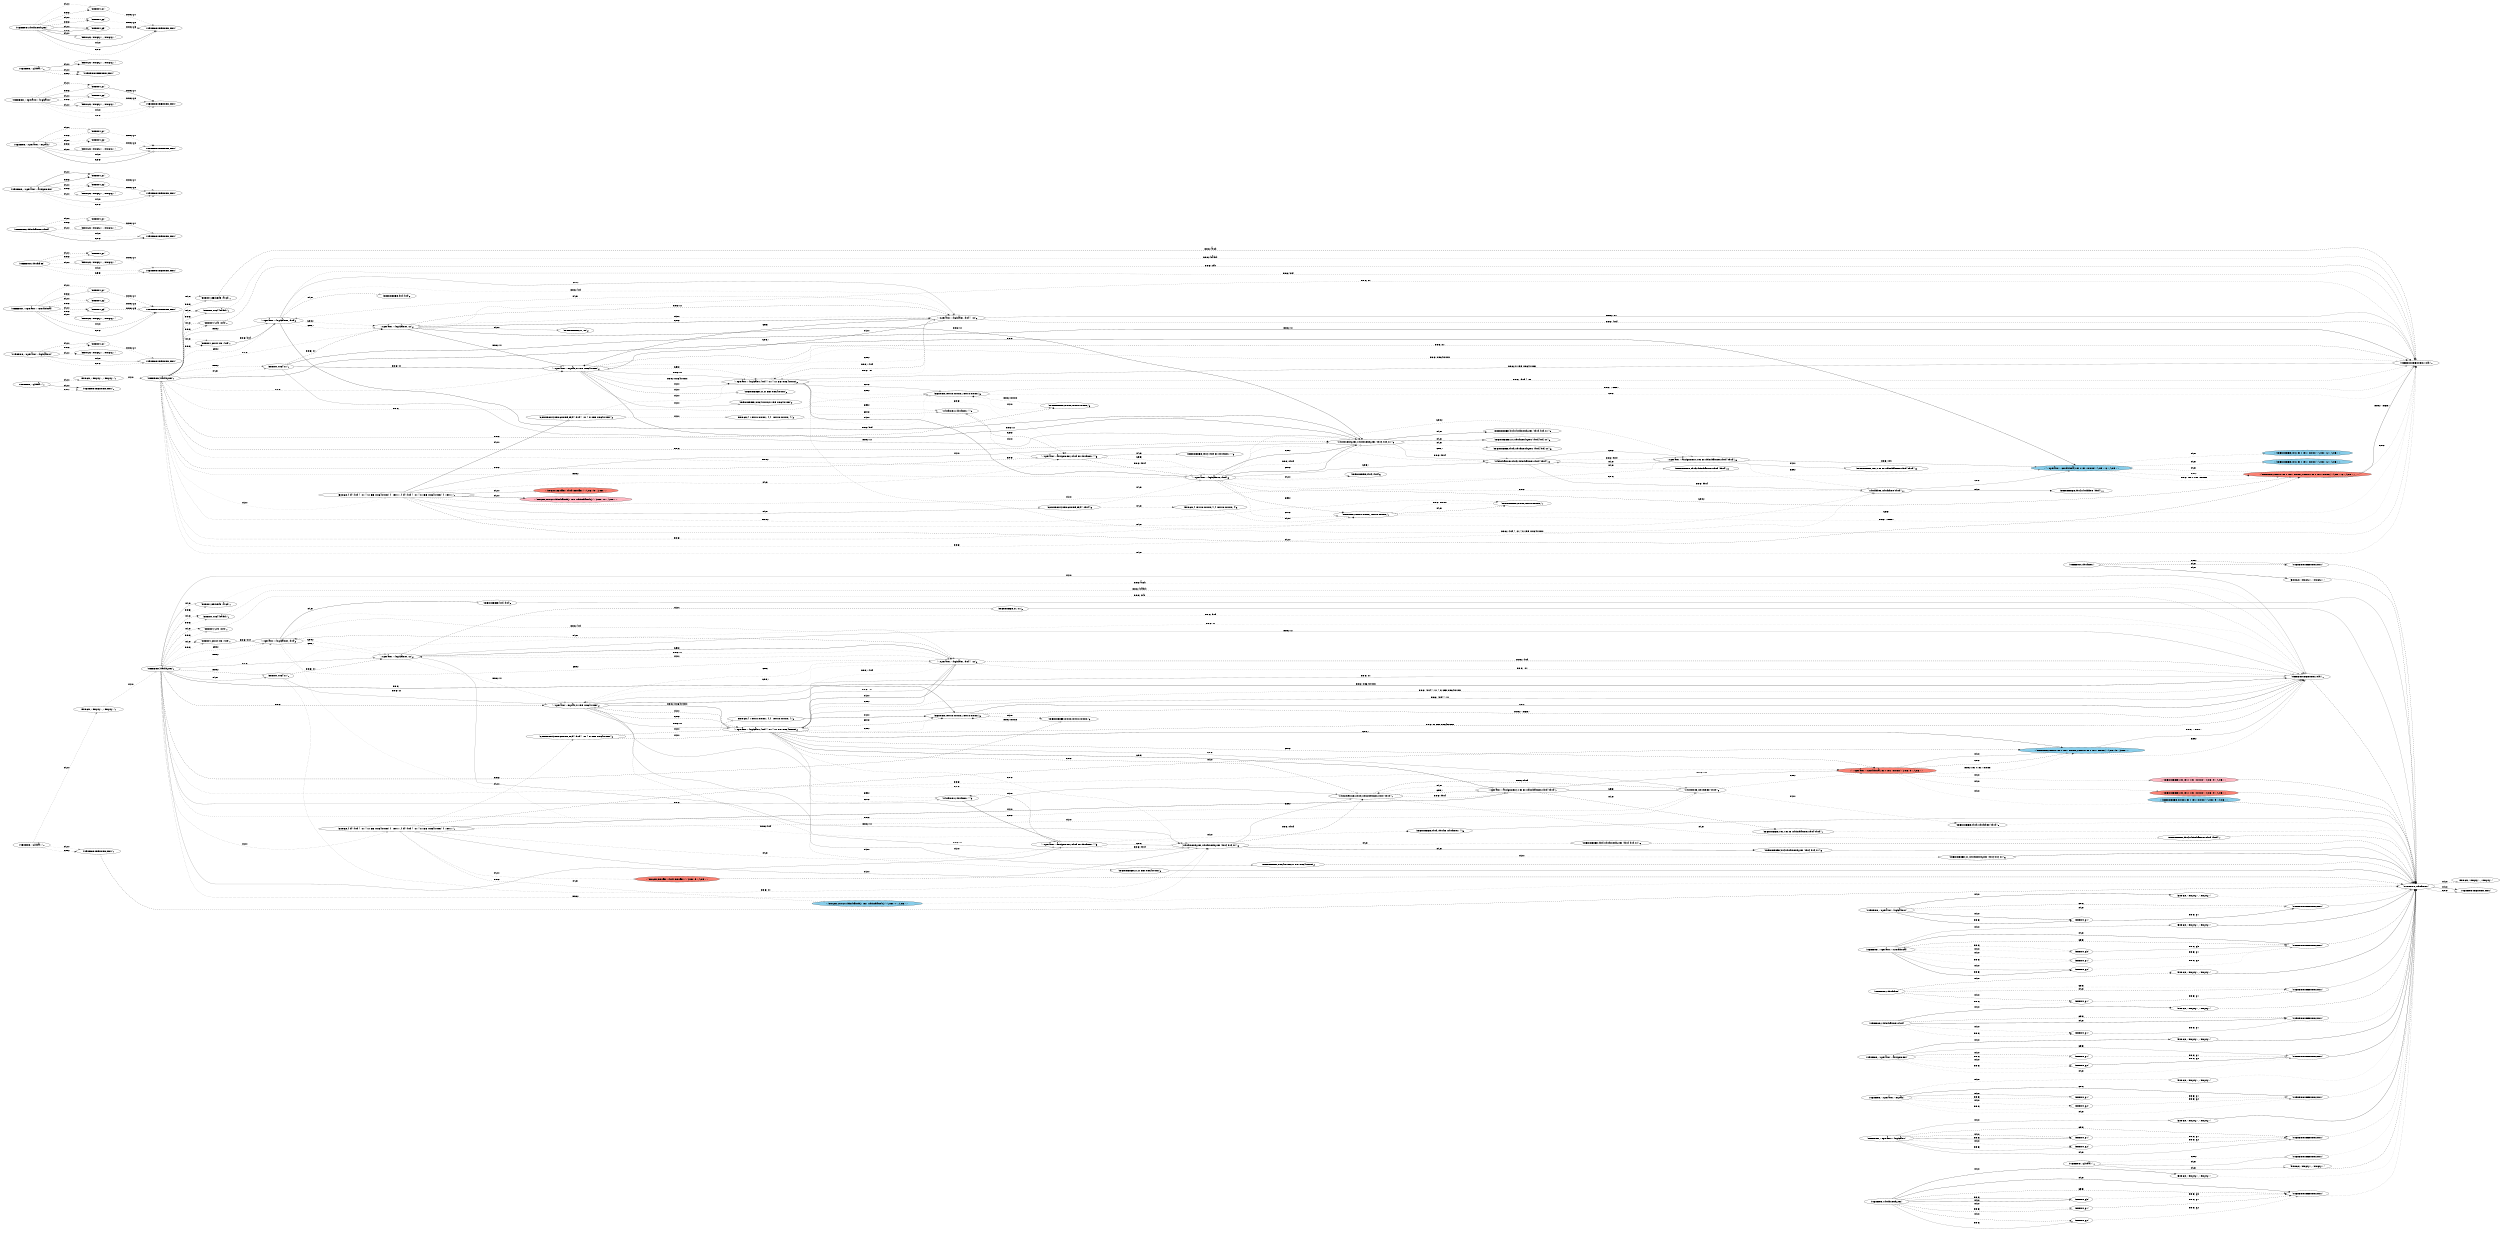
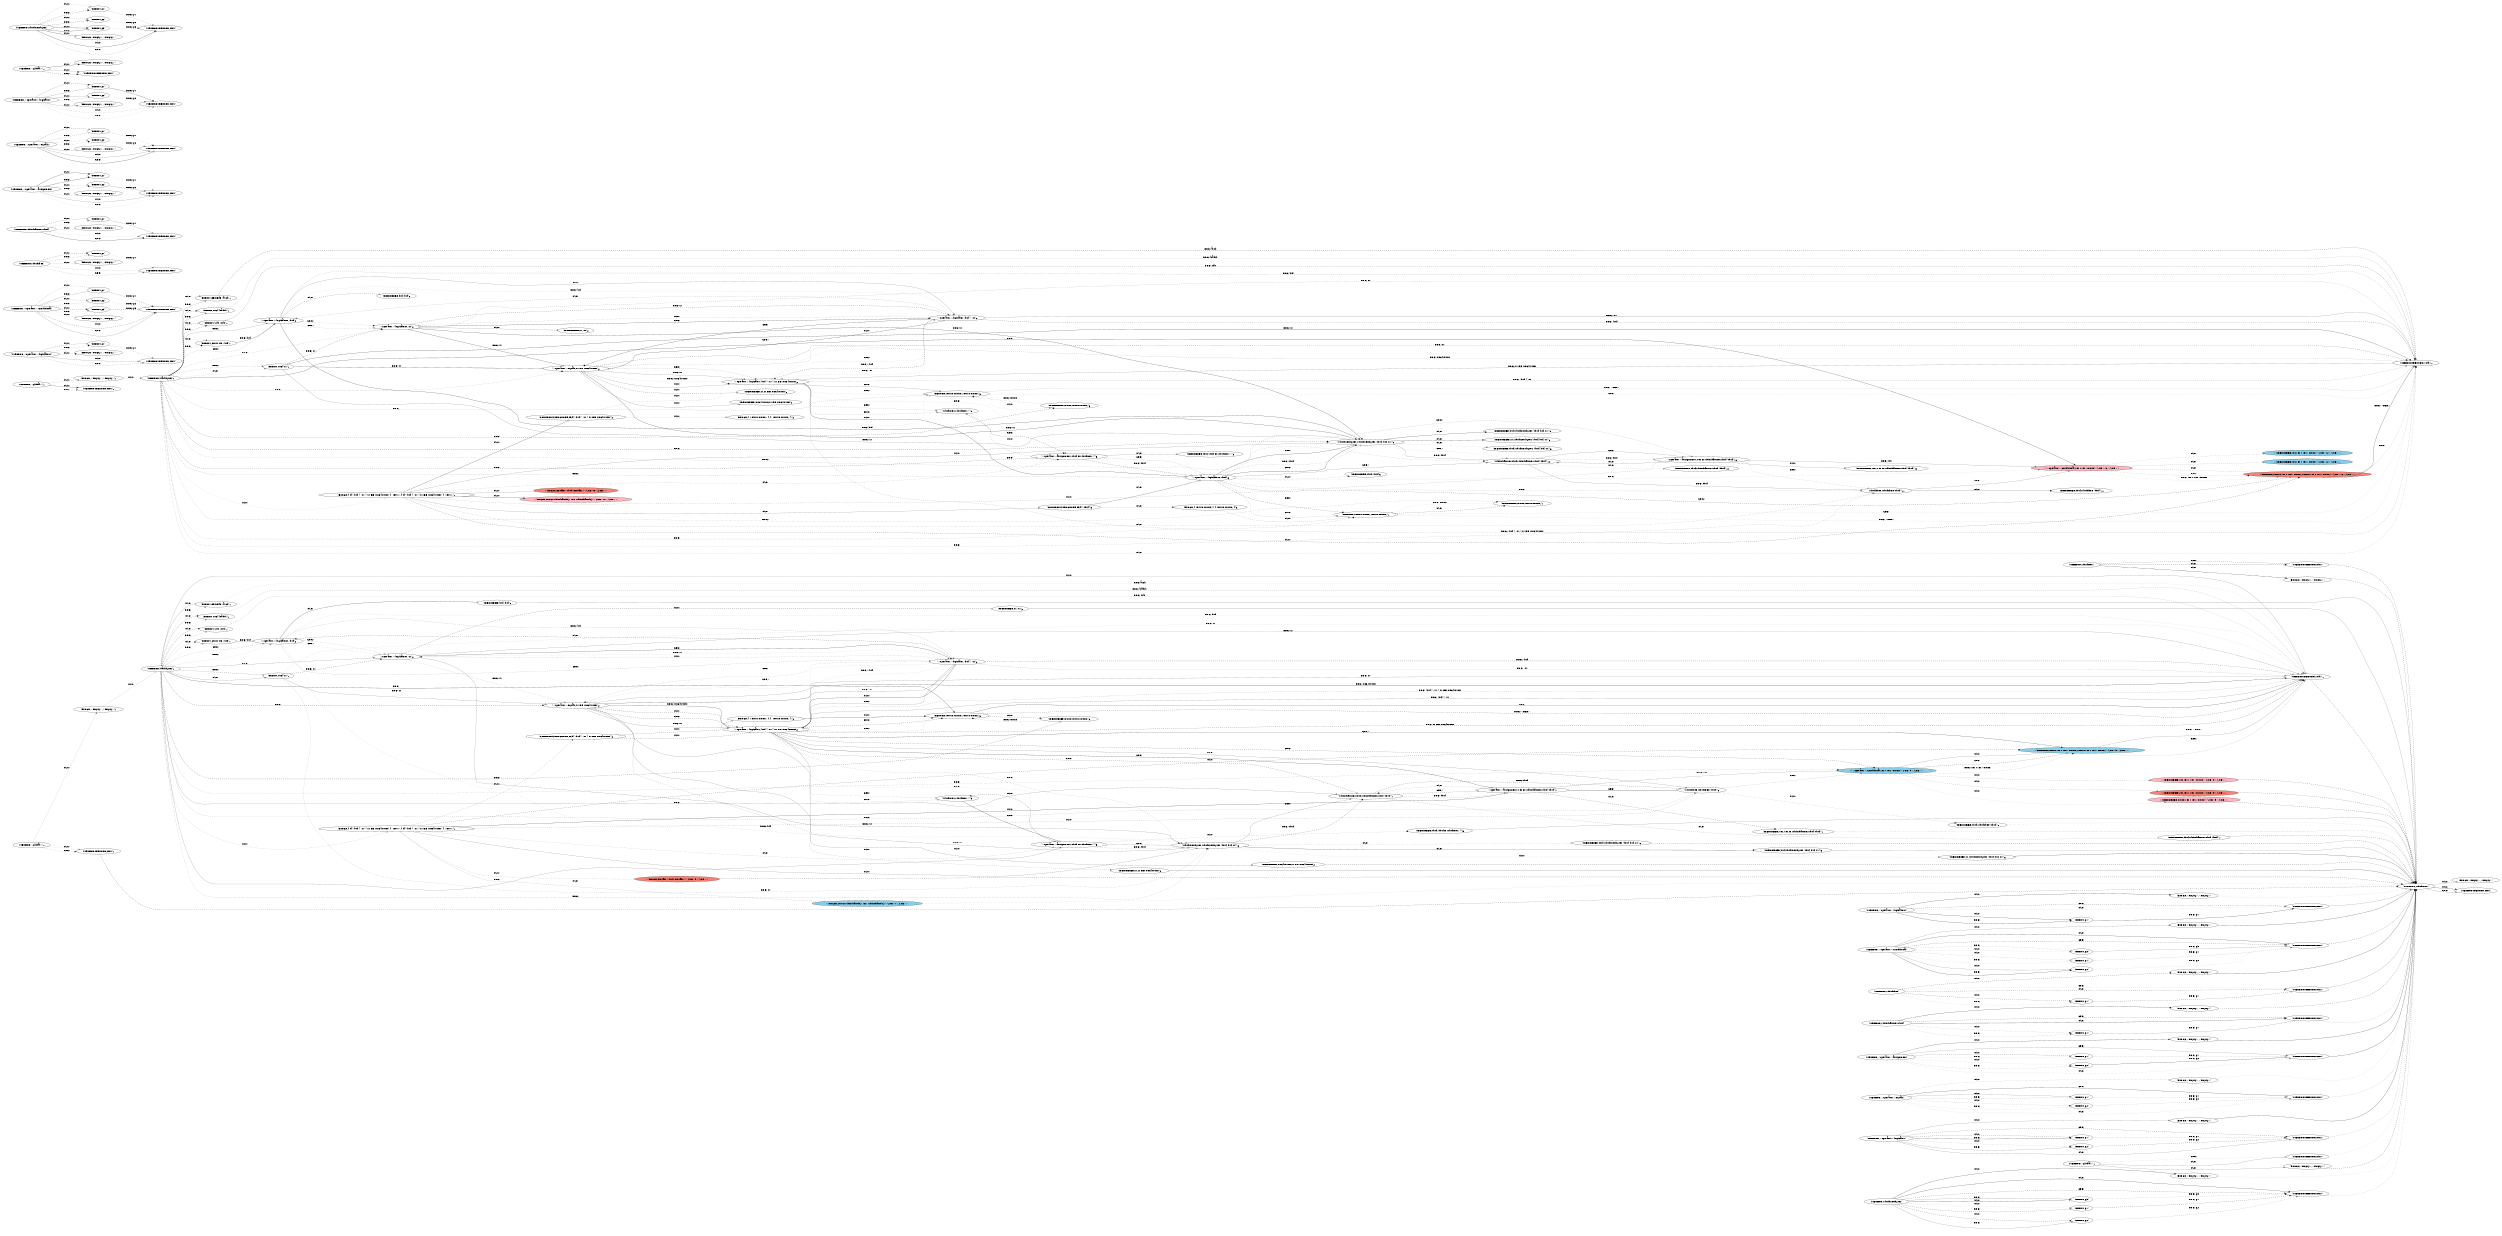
node "<(<operator>.conditional,res ? res : NULL)<SUB>12</SUB>>": fillcolor skyblue -> lightpink
edge "(CONTROL_STRUCTURE,IF,if (!tbuf))" -> "(<operator>.logicalNot,!tbuf)": style dotted -> solid
node "<(<operator>.conditional,res ? res : NULL)<SUB>9</SUB>>": fillcolor salmon -> skyblue
node "<(IDENTIFIER,NULL,res ? res : NULL)<SUB>9</SUB>>": fillcolor skyblue -> lightpink
